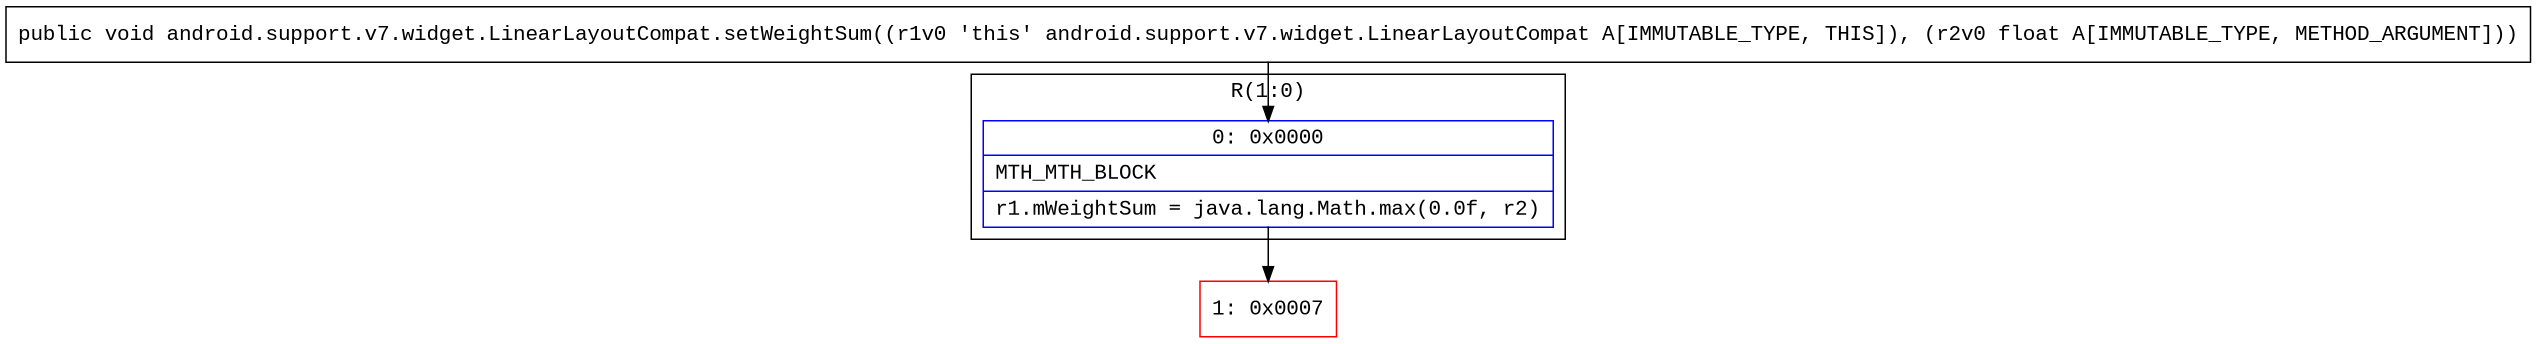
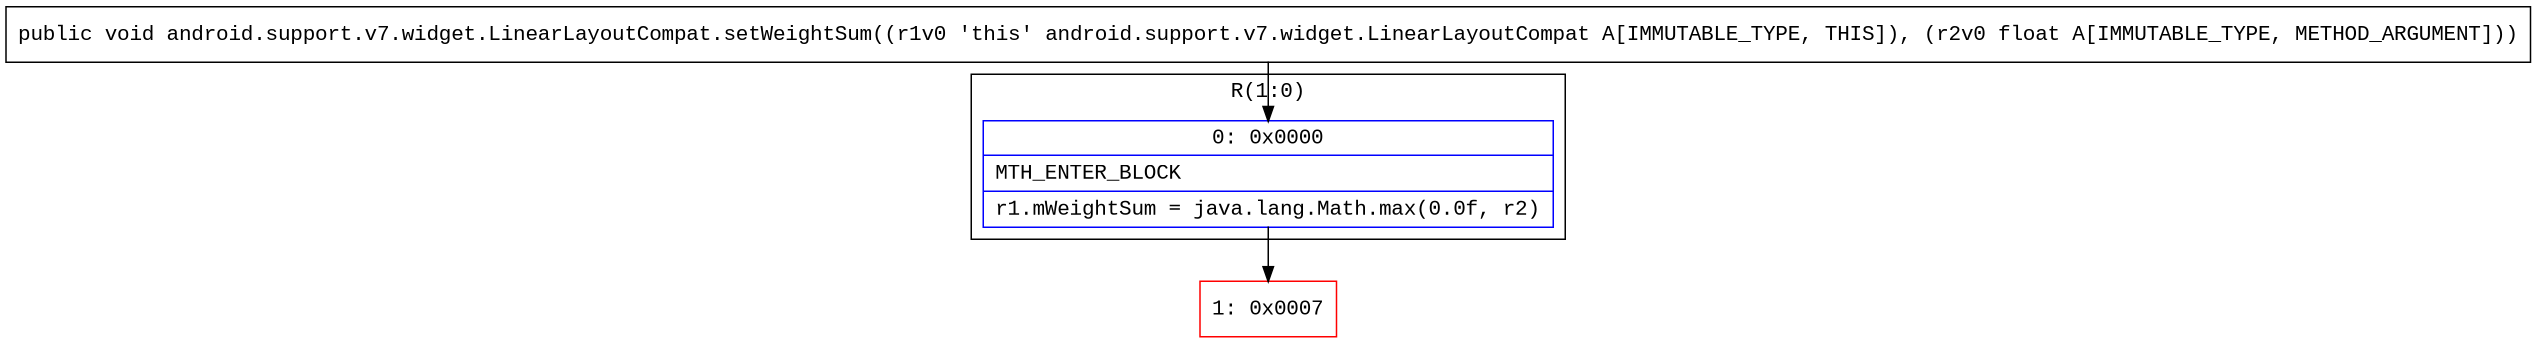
node "0: 0x0000": text "MTH_MTH_BLOCK" -> "MTH_ENTER_BLOCK"
